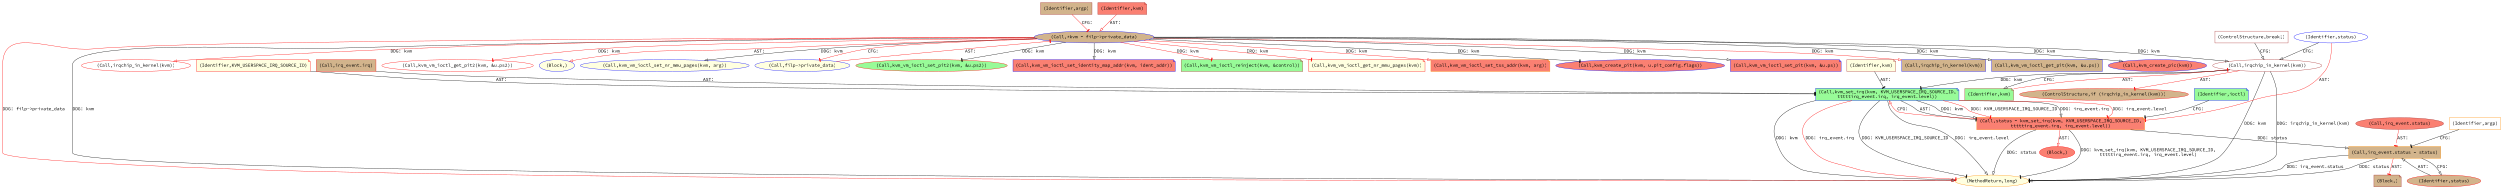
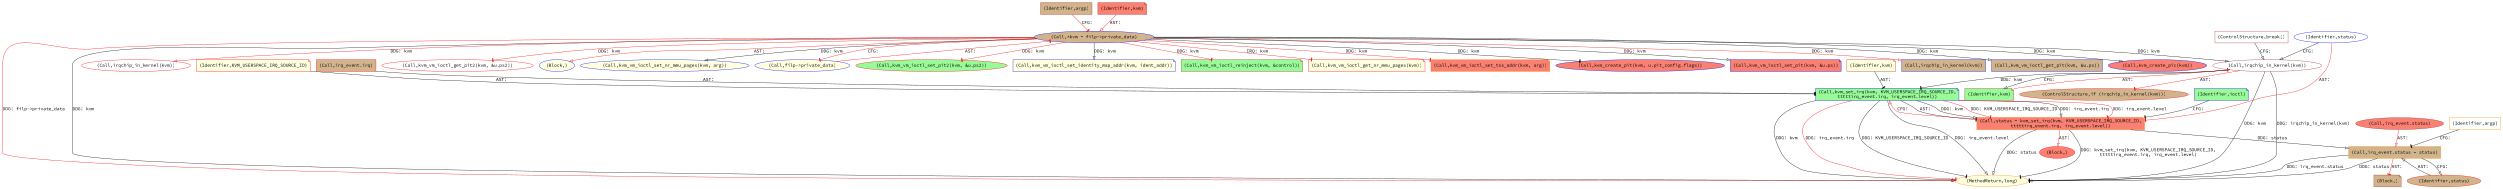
edge "(Call,*kvm = filp->private_data)" -> "(Call,kvm_vm_ioctl_set_tss_addr(kvm, arg))": arrowhead onormal -> tee
edge "(Call,*kvm = filp->private_data)" -> "(Call,kvm_vm_ioctl_set_pit2(kvm, &u.ps2))": color black -> red
node "(Call,kvm_vm_ioctl_set_identity_map_addr(kvm, ident_addr))": fillcolor salmon -> lightyellow
edge "(Call,irq_event.status)" -> "(Call,irq_event.status = status)": arrowhead tee -> onormal
